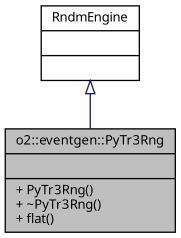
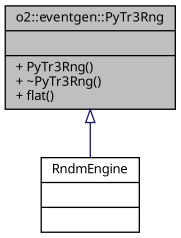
edge "o2::eventgen::PyTr3Rng" -> "RndmEngine": reversed
